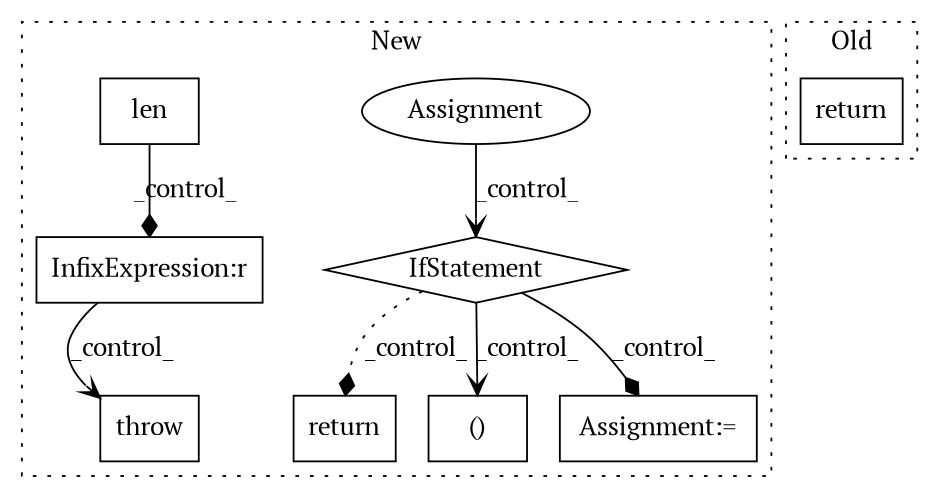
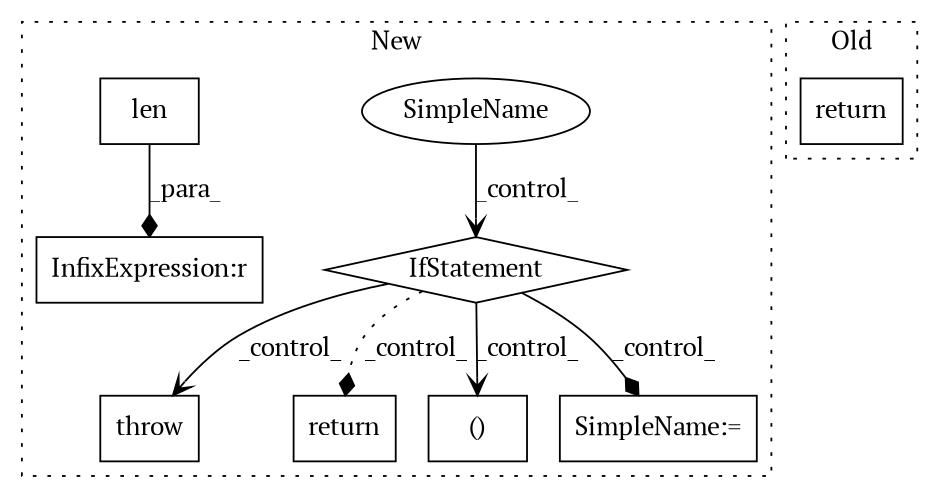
node "Assignment": label "Assignment" -> "SimpleName"
edge "len" -> "InfixExpression:r": label "_control_" -> "_para_"
edge "InfixExpression:r" -> "throw": now "IfStatement" -> "throw"
node "Assignment:=": label "Assignment:=" -> "SimpleName:="
